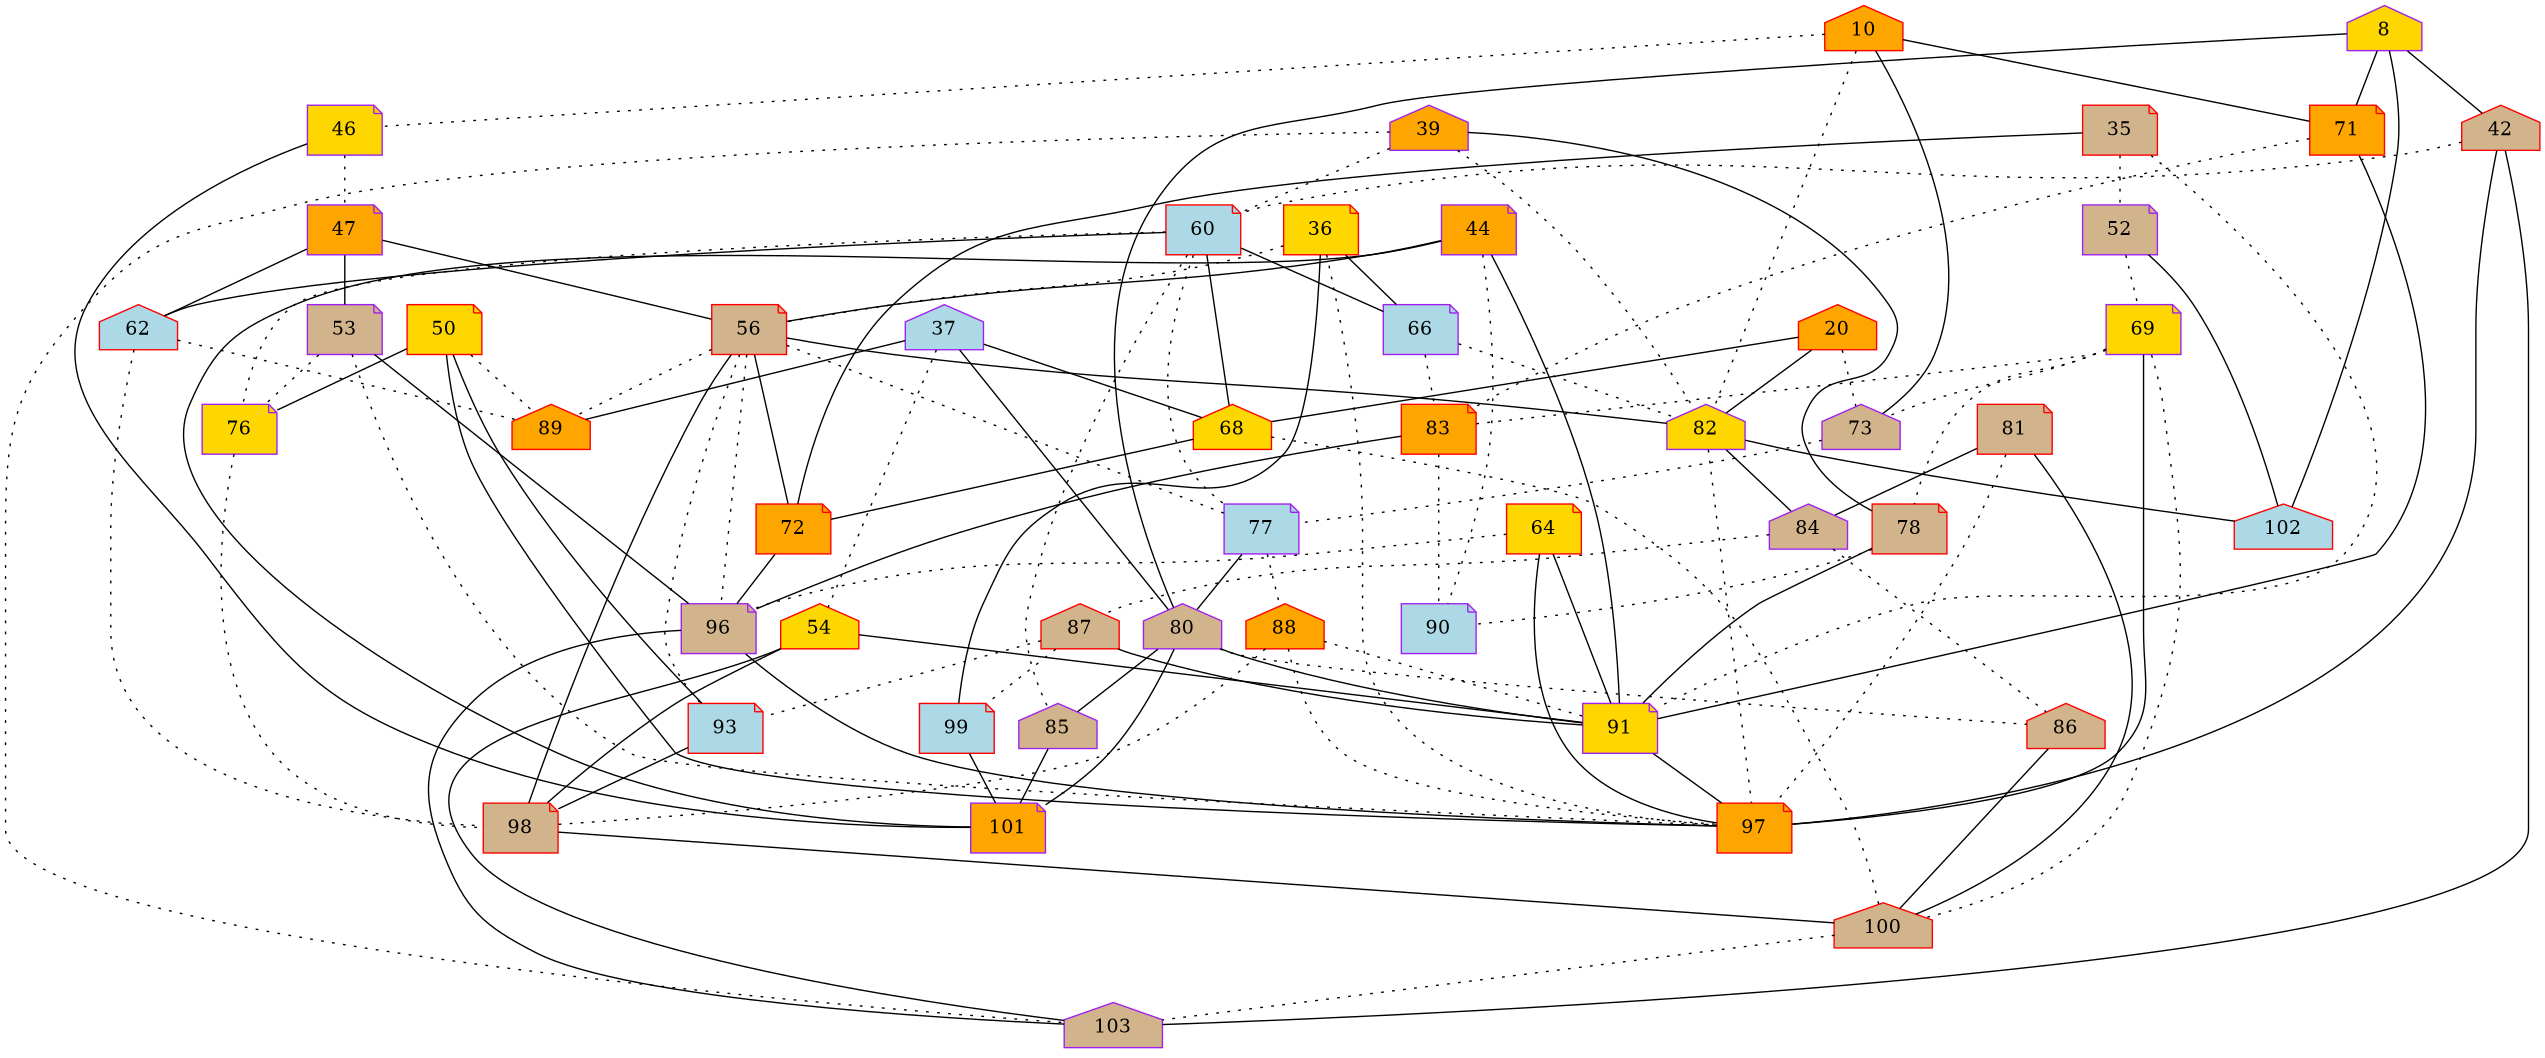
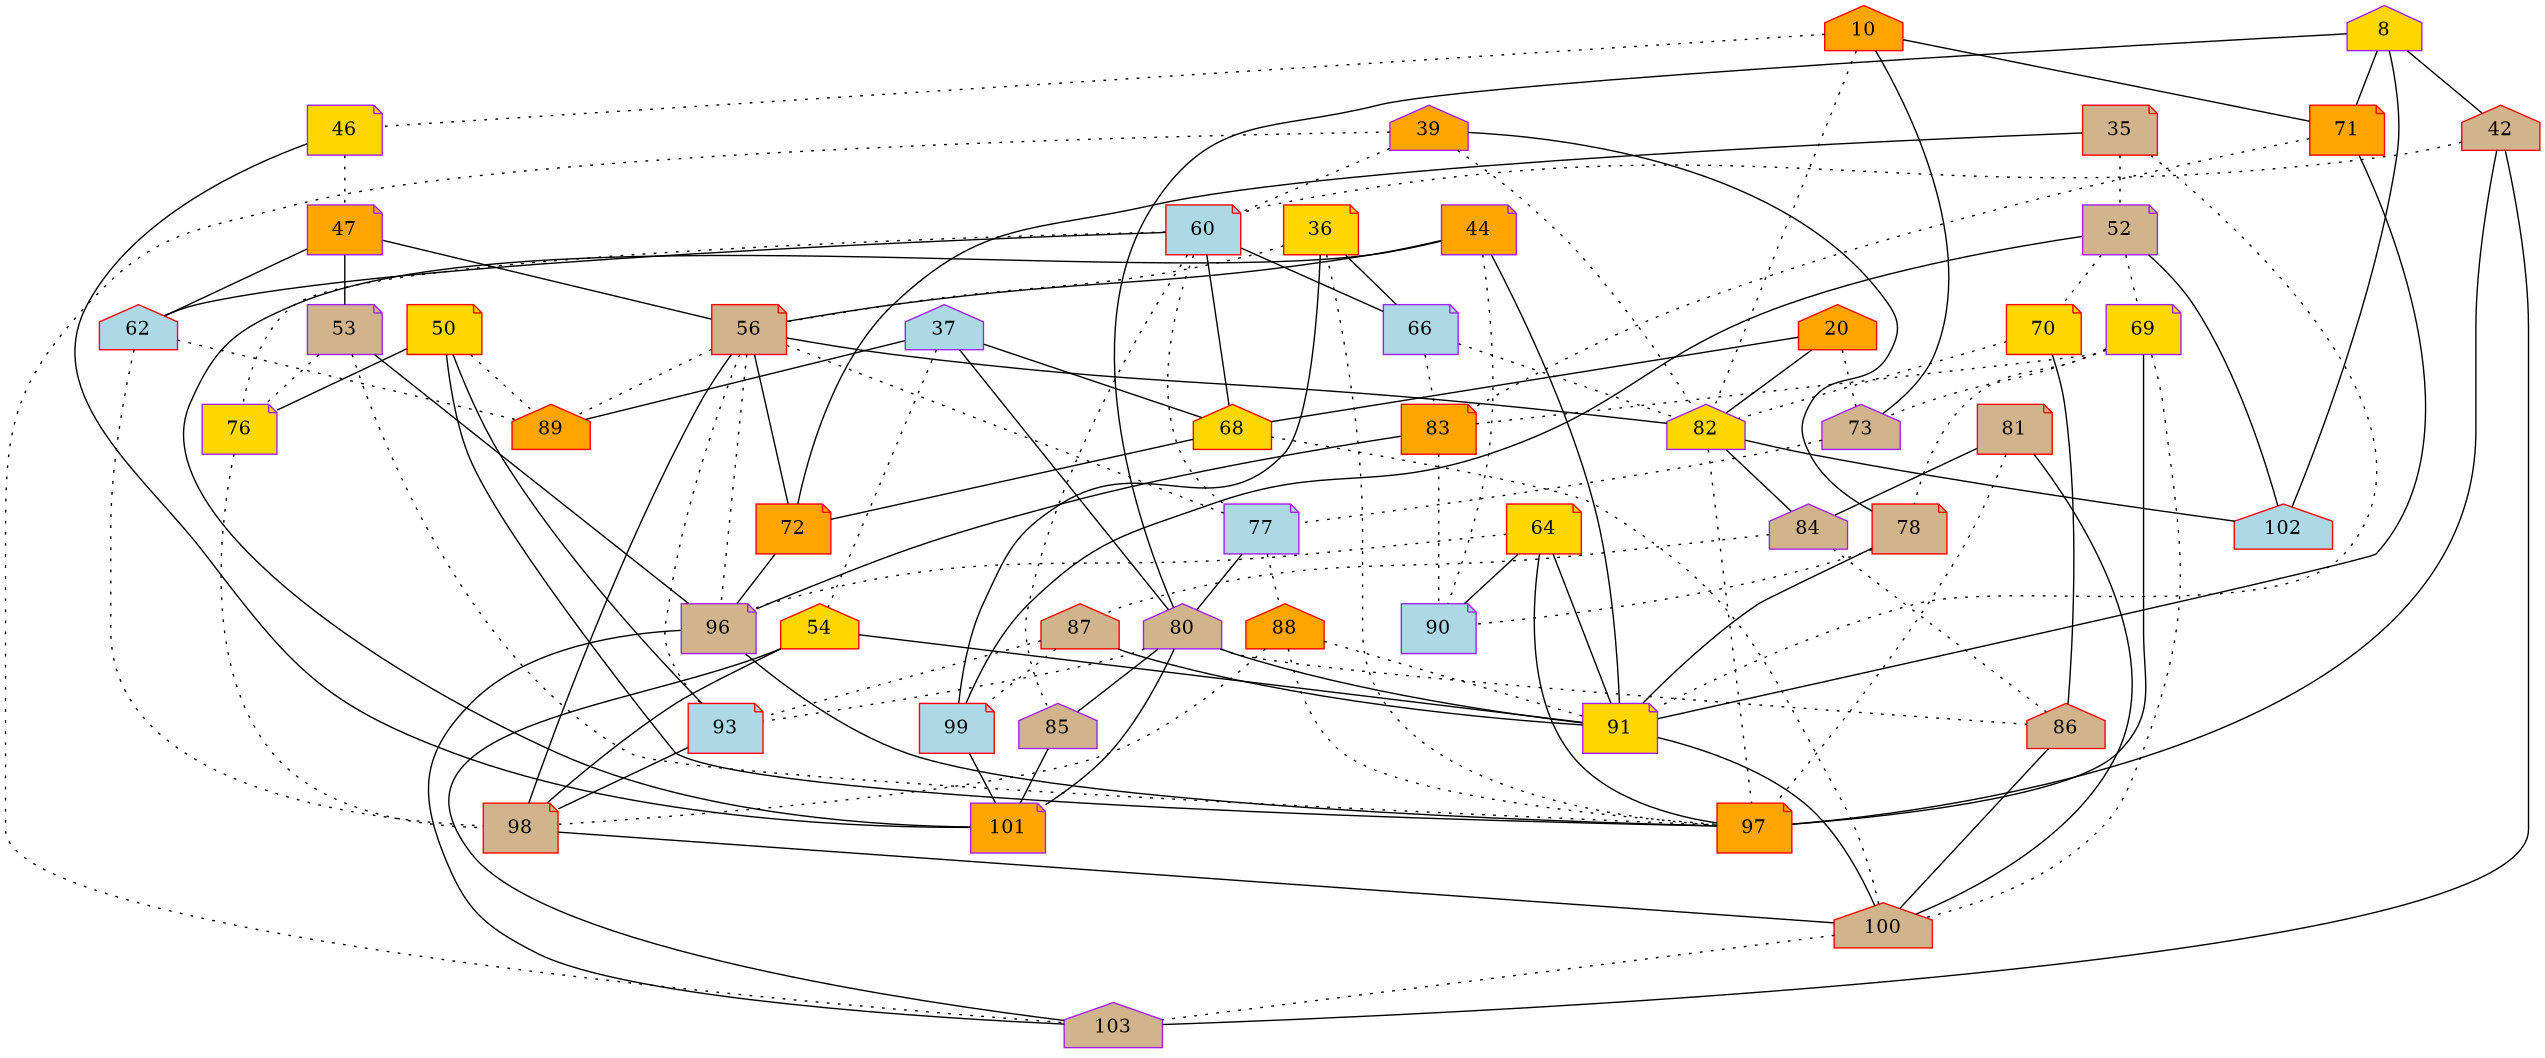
node "70": added
edge "52" -- "99": added
edge "64" -- "90": added
edge "80" -- "93": added
edge "91" -- "97": now "91" -- "100"
